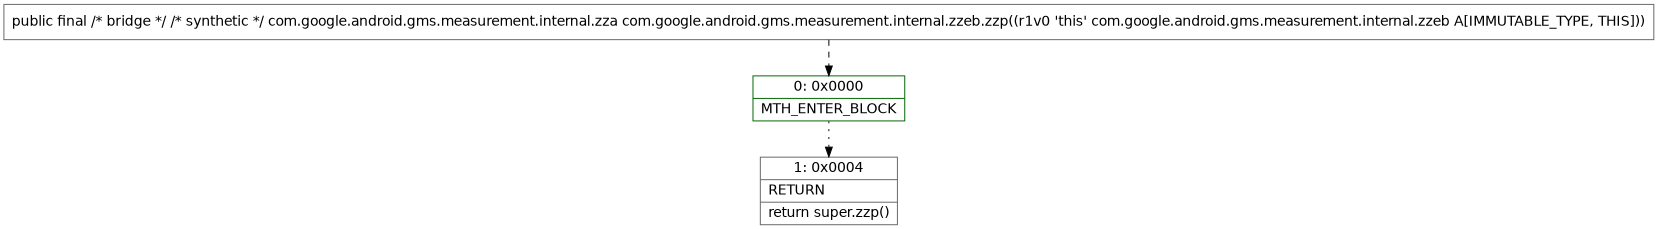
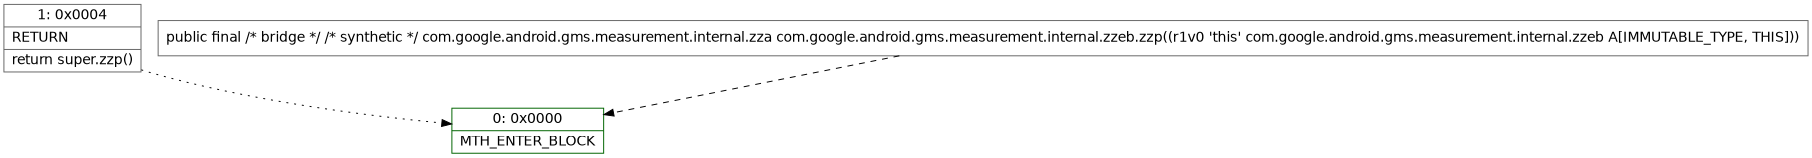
edge "0: 0x0000" -> "1: 0x0004": reversed
